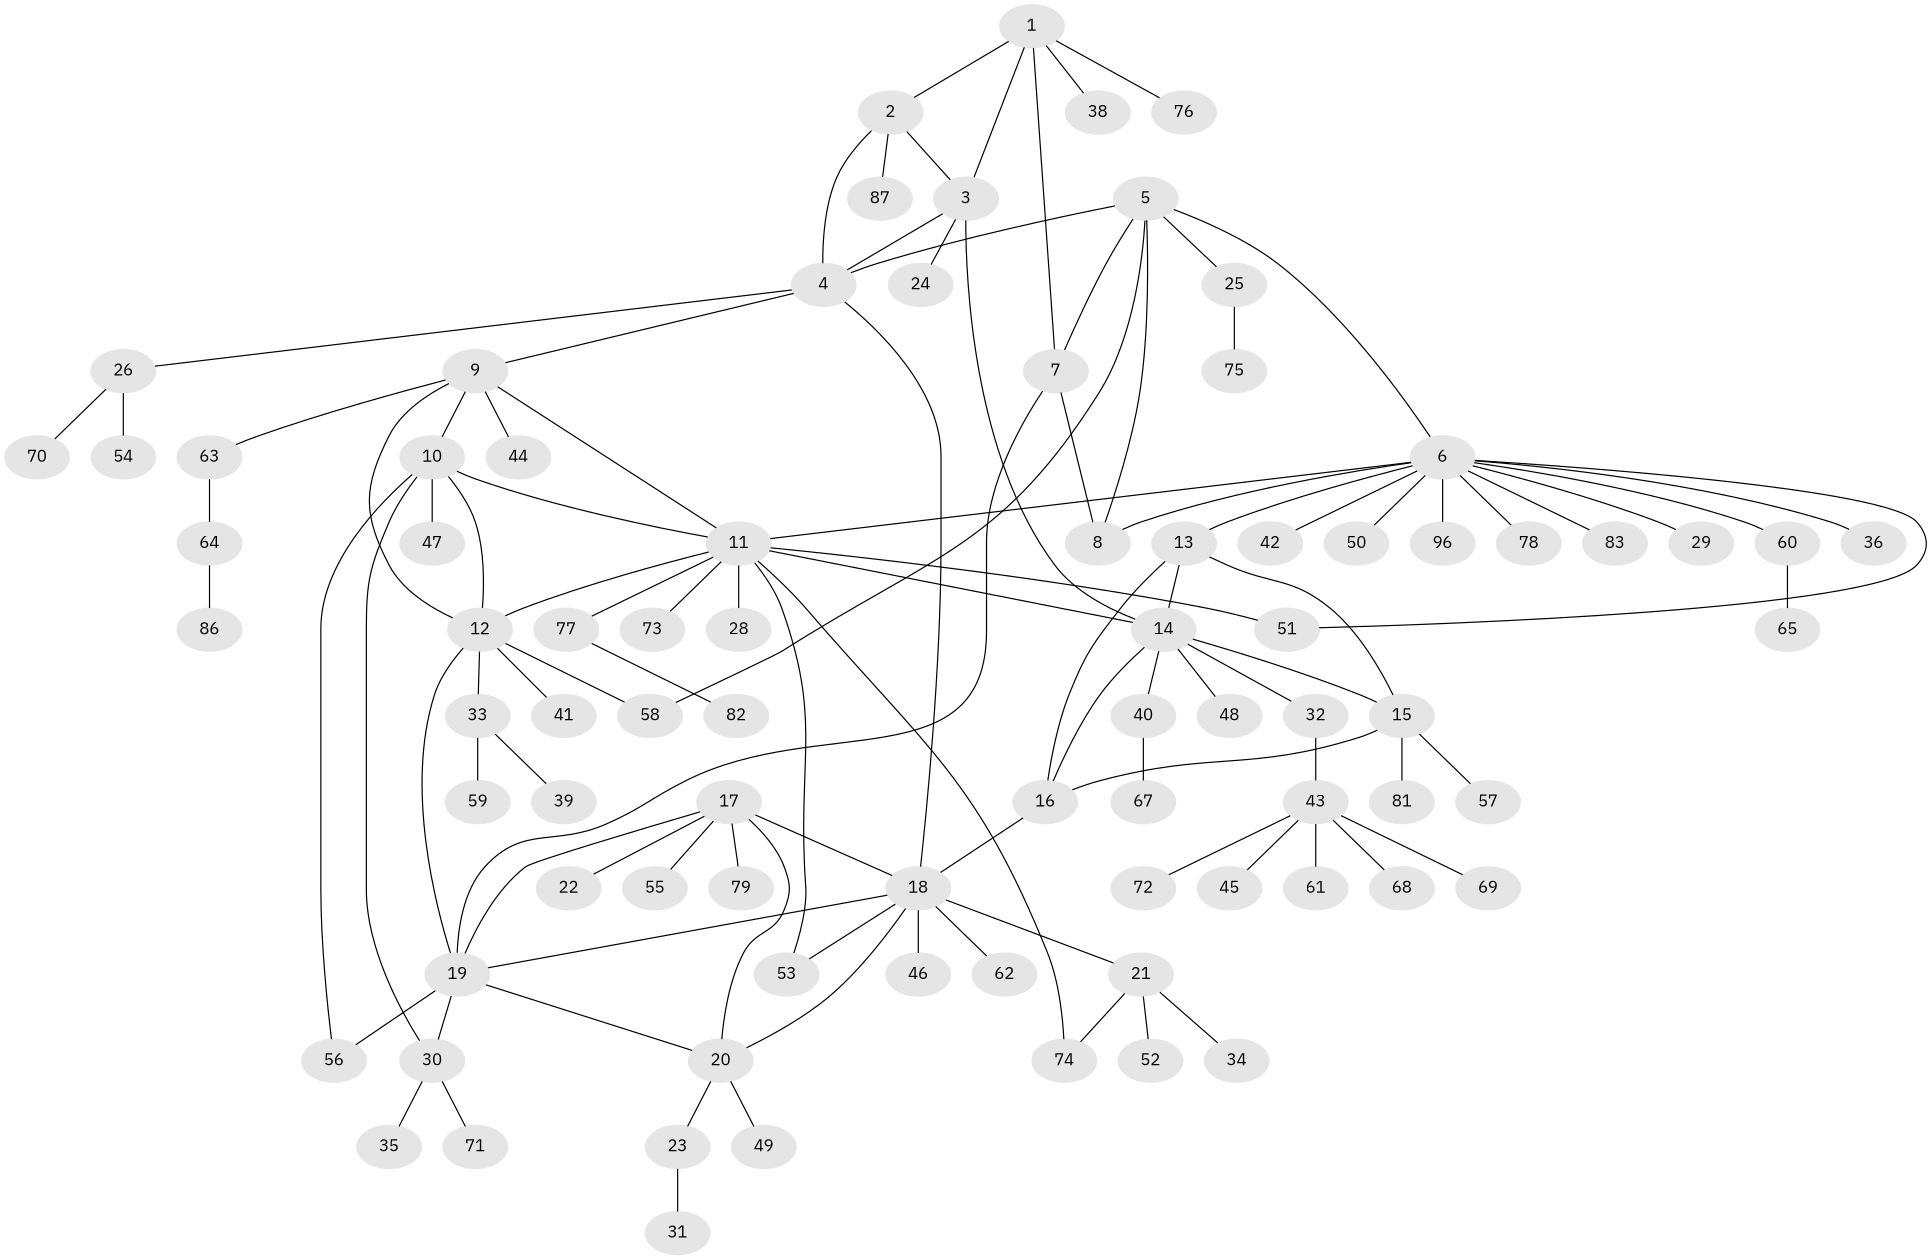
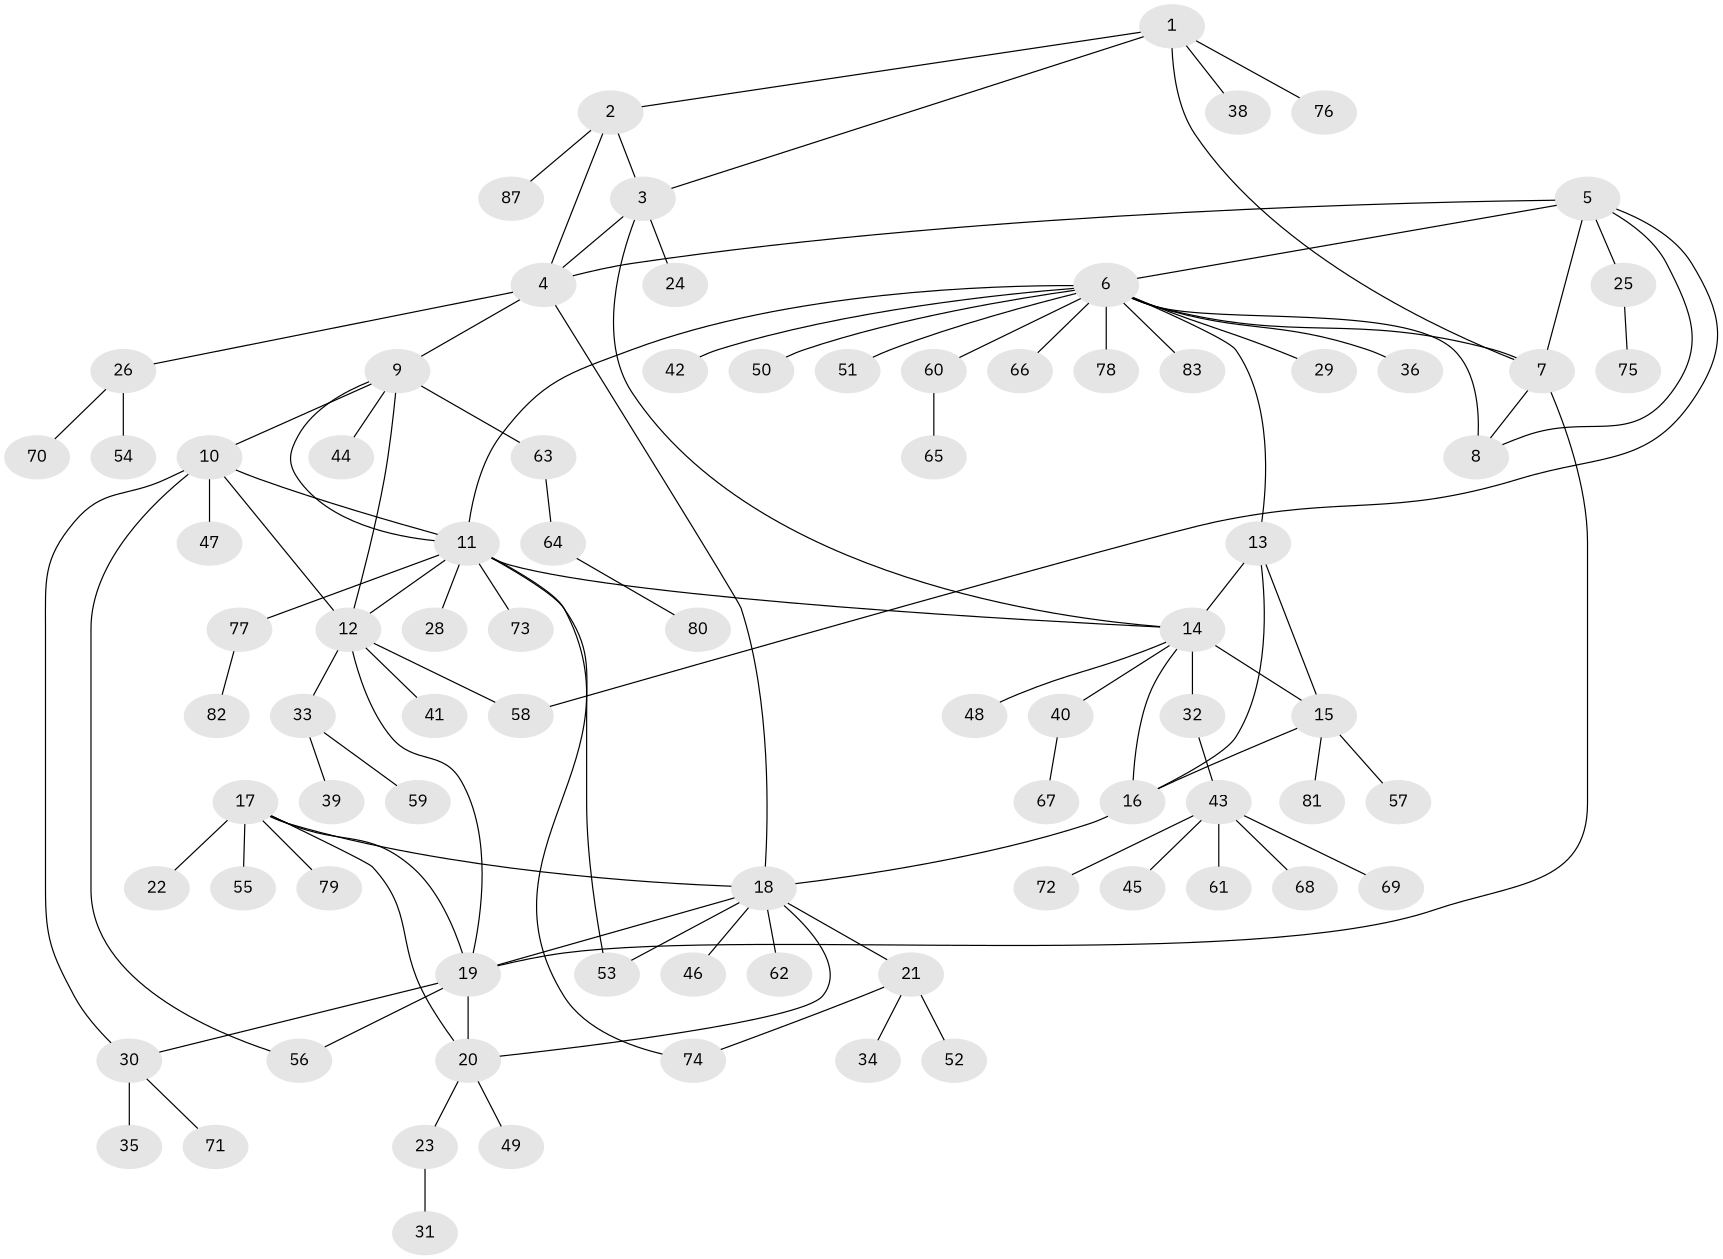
edge "6" -- "7": added
node "96": label "96" -> "66"
edge "11" -- "51": removed
node "86": label "86" -> "80"
